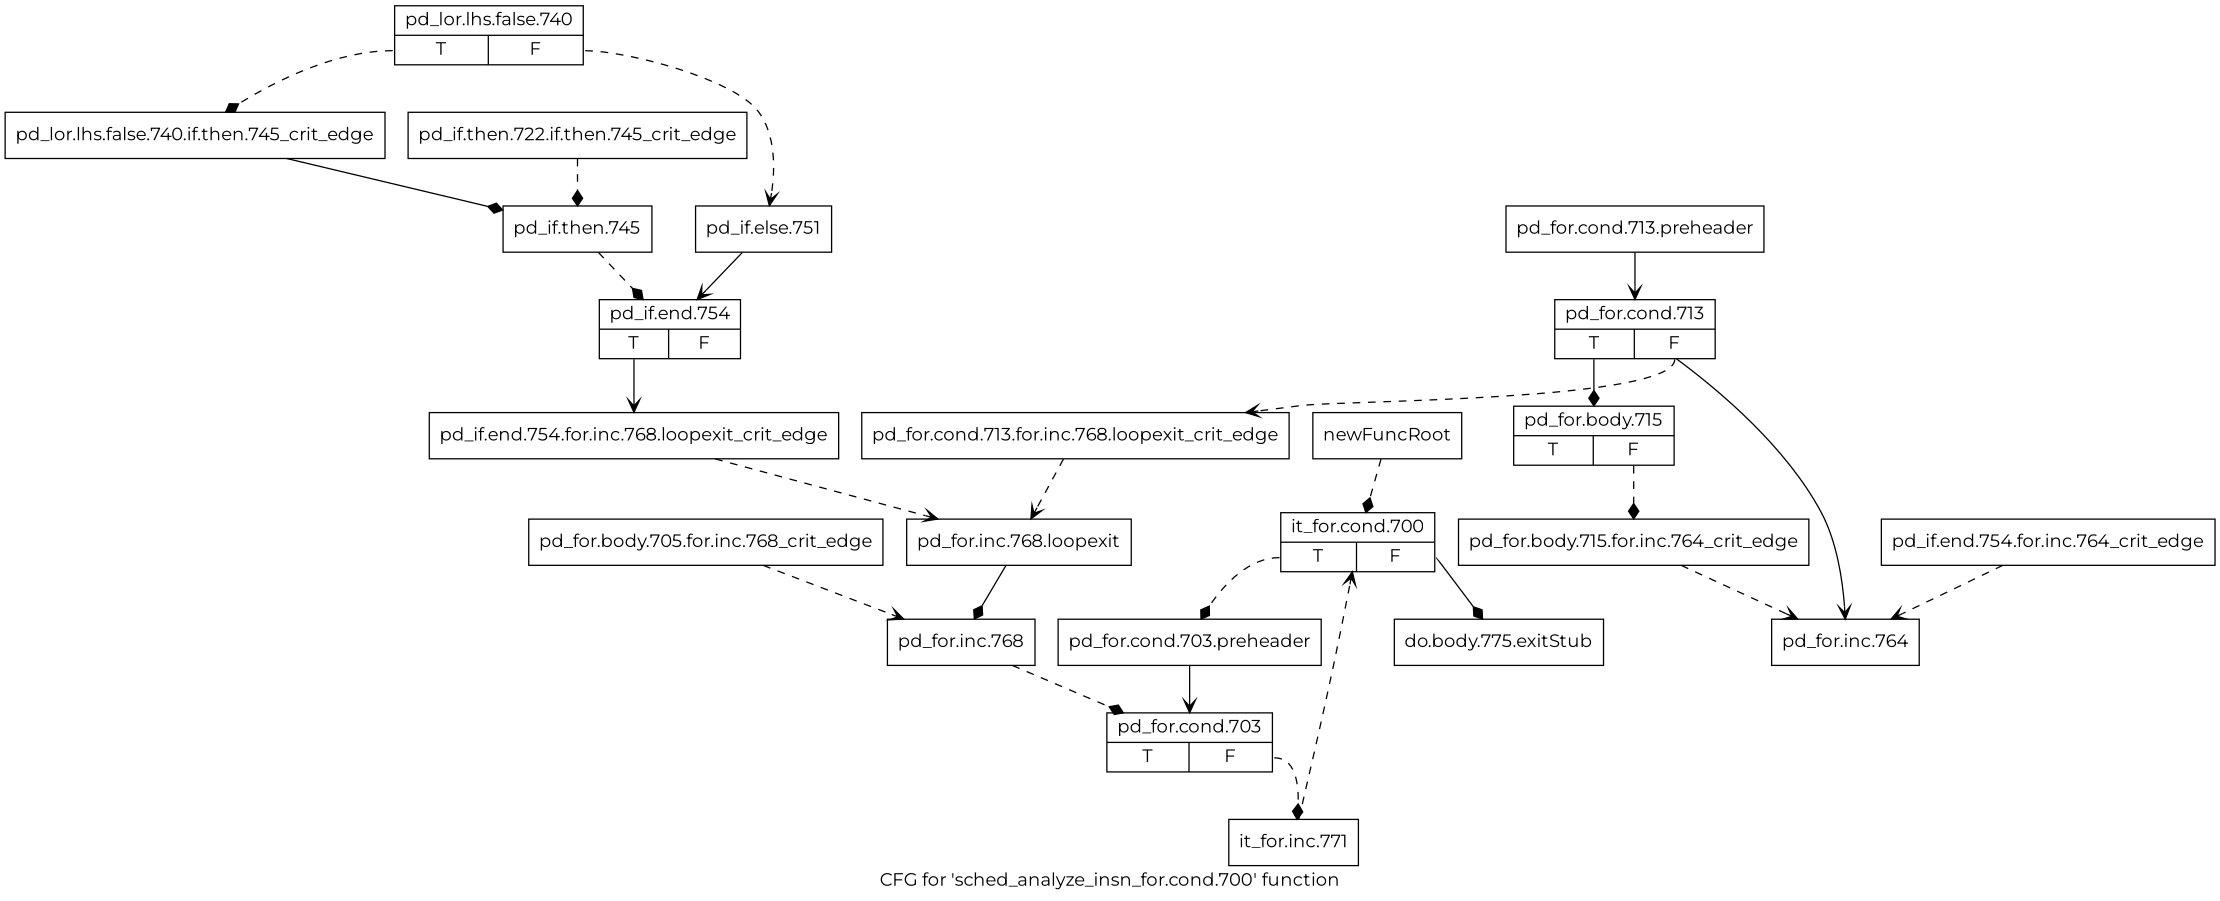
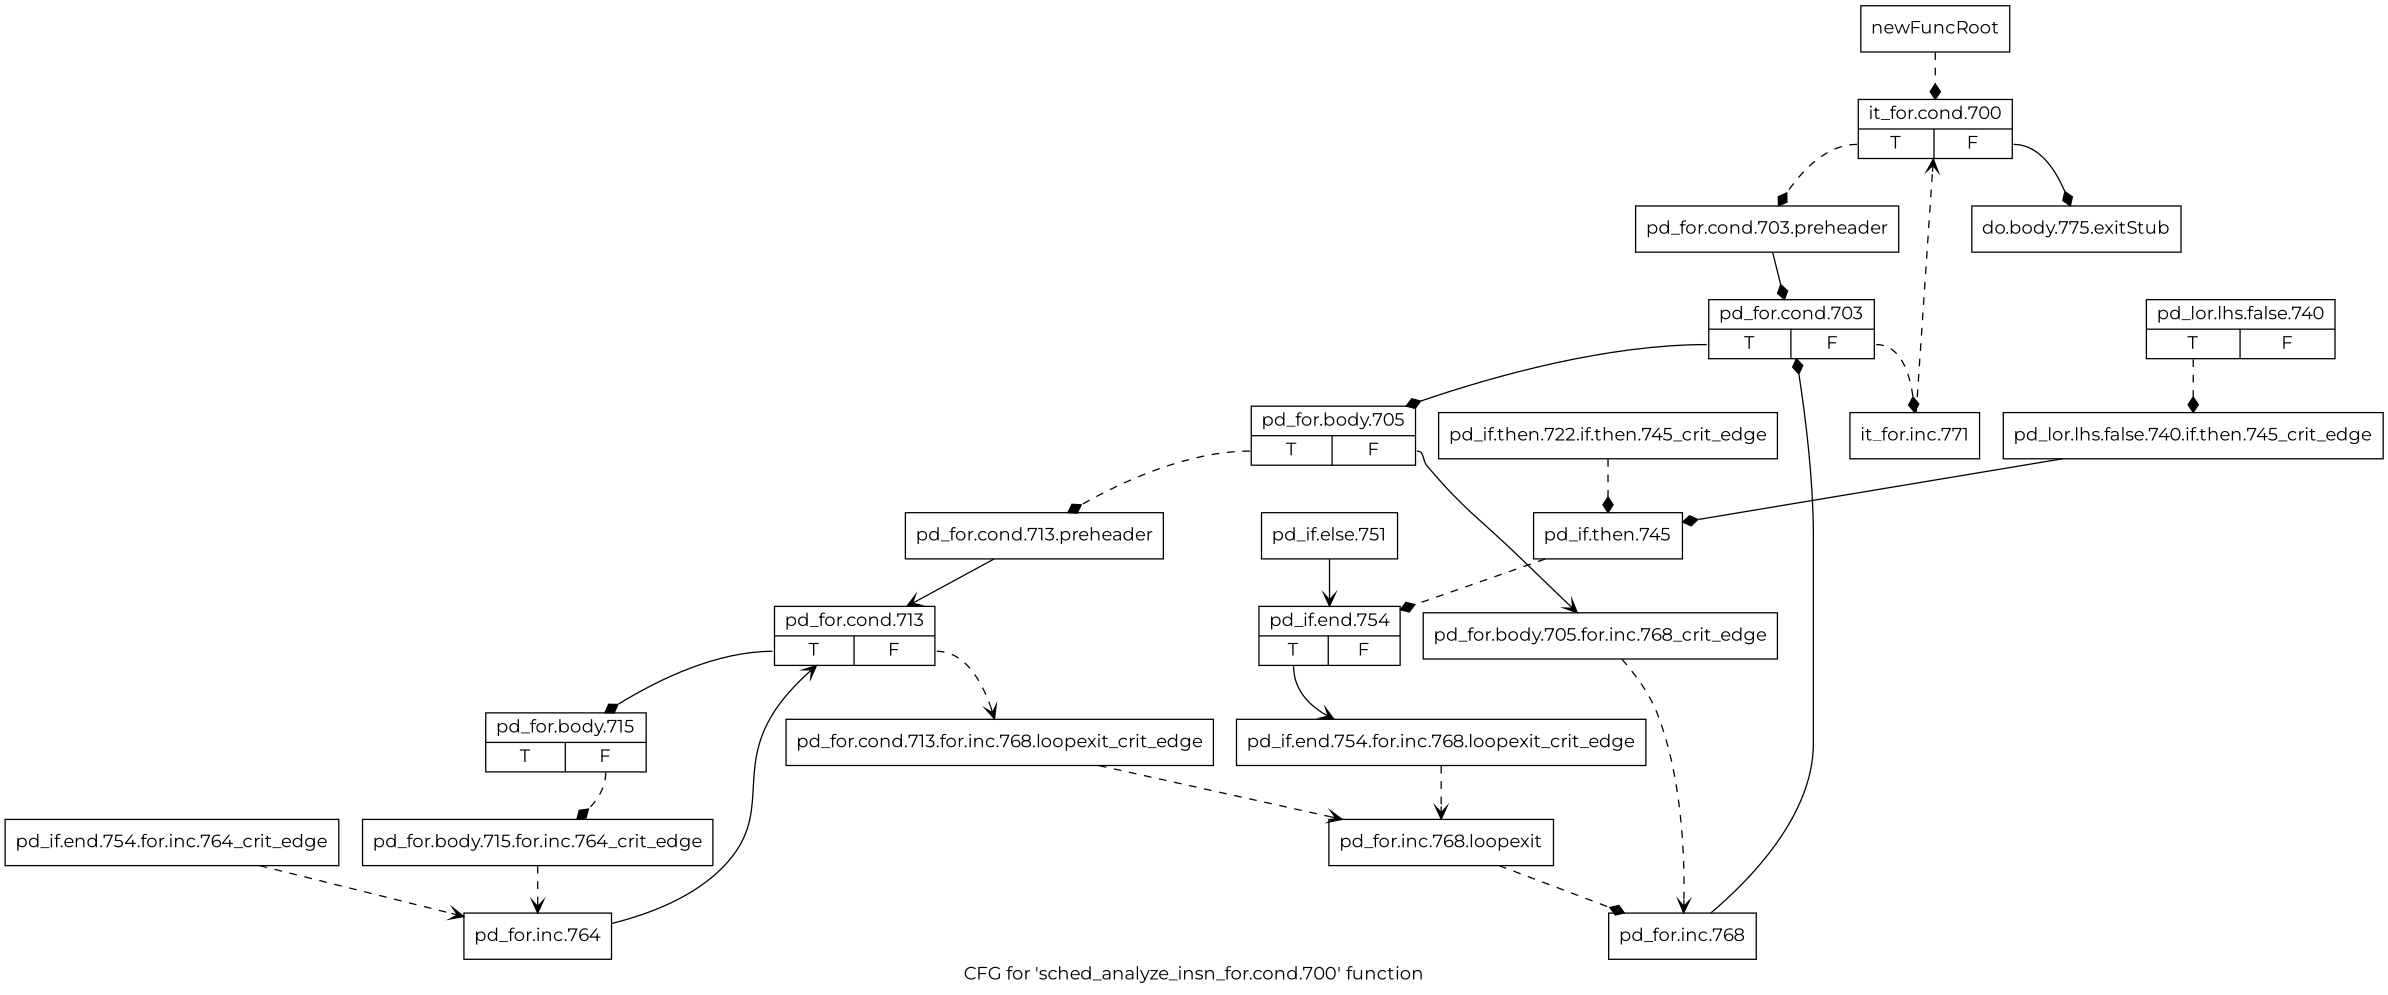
edge "pd_lor.lhs.false.740" -> "pd_if.else.751": removed
node "pd_for.body.705": added
edge "pd_for.cond.713" -> "pd_for.inc.764": reversed
edge "pd_for.inc.768.loopexit" -> "pd_for.inc.768": style solid -> dashed
edge "pd_for.cond.703.preheader" -> "pd_for.cond.703": arrowhead vee -> diamond
edge "pd_for.inc.768" -> "pd_for.cond.703": style dashed -> solid
